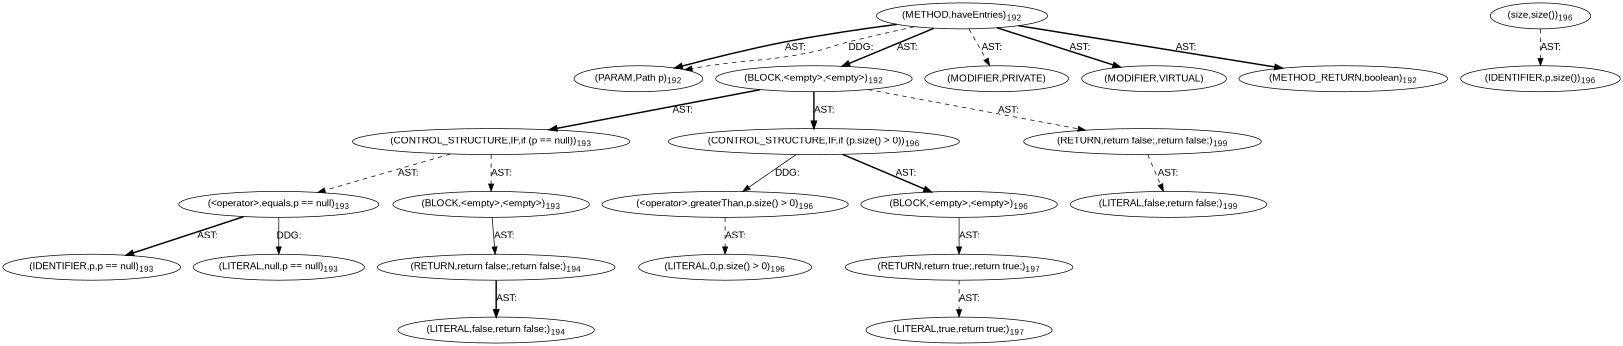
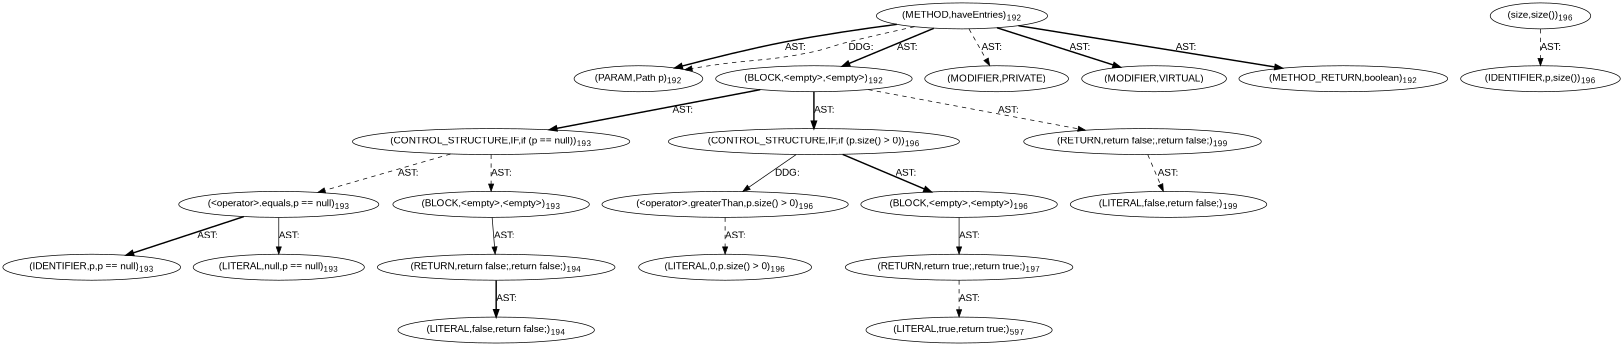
edge "(<operator>.equals,p == null)" -> "(LITERAL,null,p == null)": label "DDG: " -> "AST: "
node "(LITERAL,true,return true;)": text "197" -> "597"
